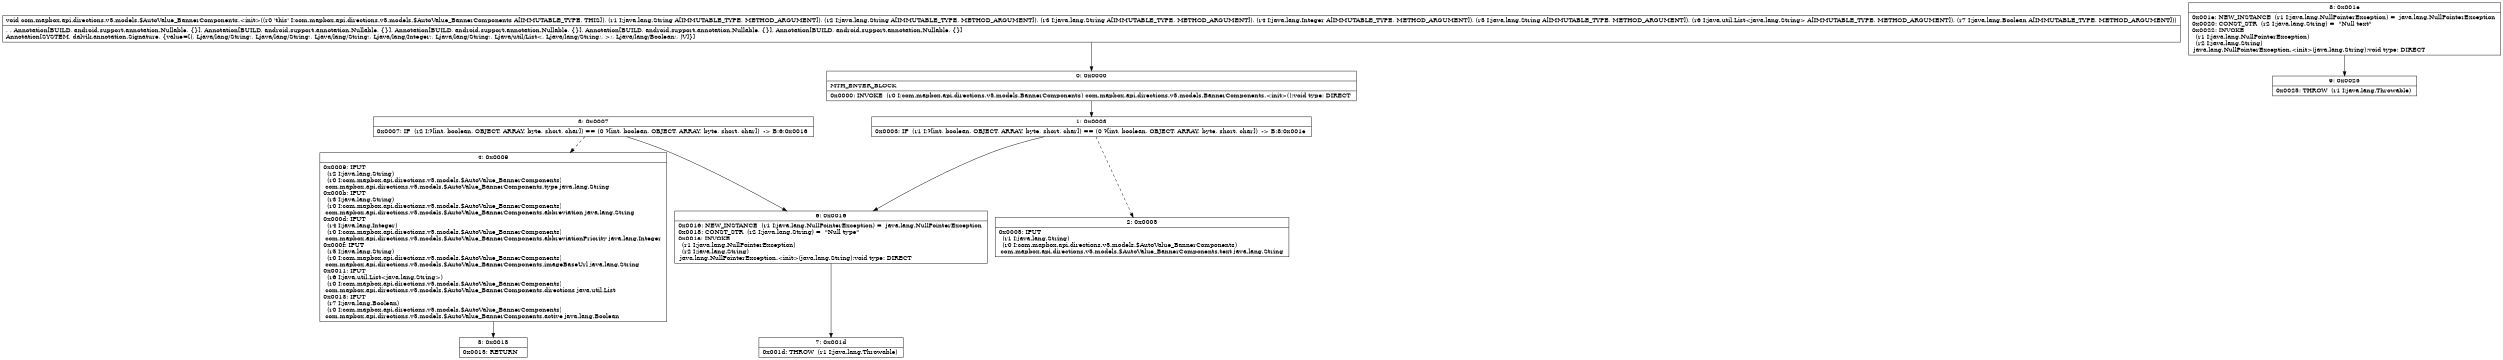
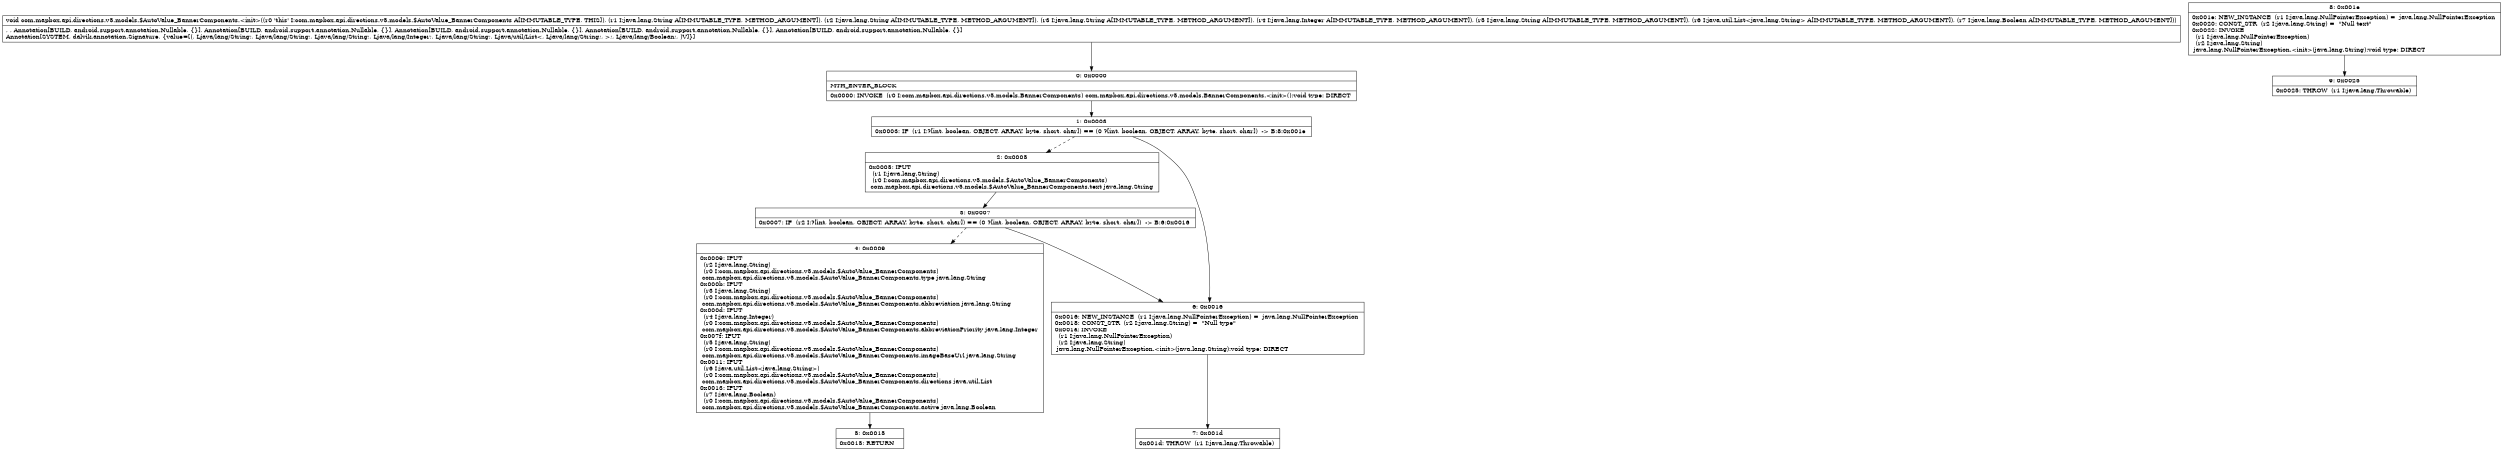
edge "2: 0x0005" -> "3: 0x0007": added
node "4: 0x0009": text "0x000f: IPUT" -> "0x007f: IPUT"
